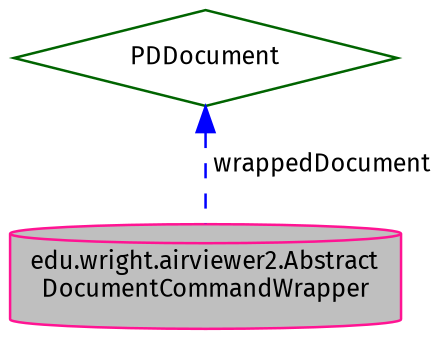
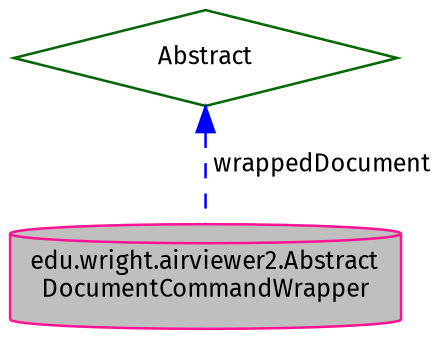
node "PDDocument": label "PDDocument" -> "Abstract"
